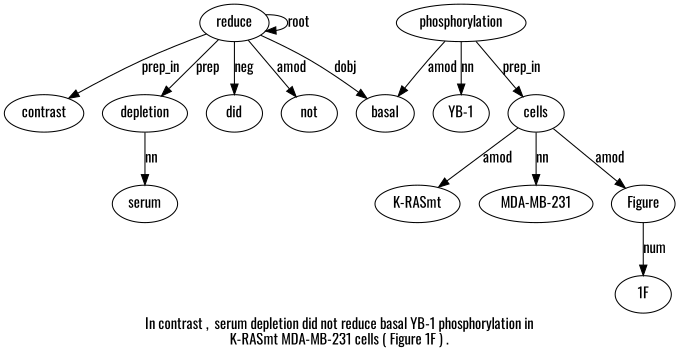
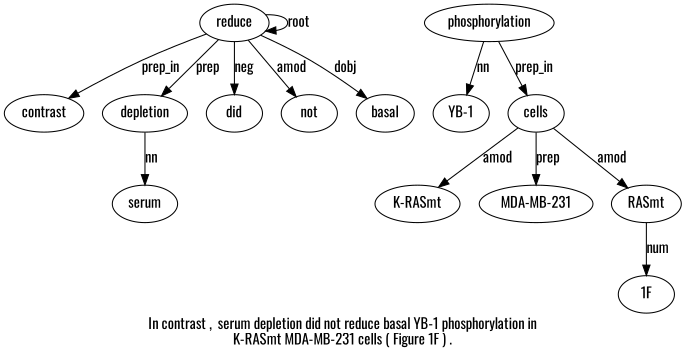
edge "phosphorylation" -> "basal": removed, label "amod"
edge "cells" -> "MDA-MB-231": label "nn" -> "prep"
node "Figure": label "Figure" -> "RASmt"
